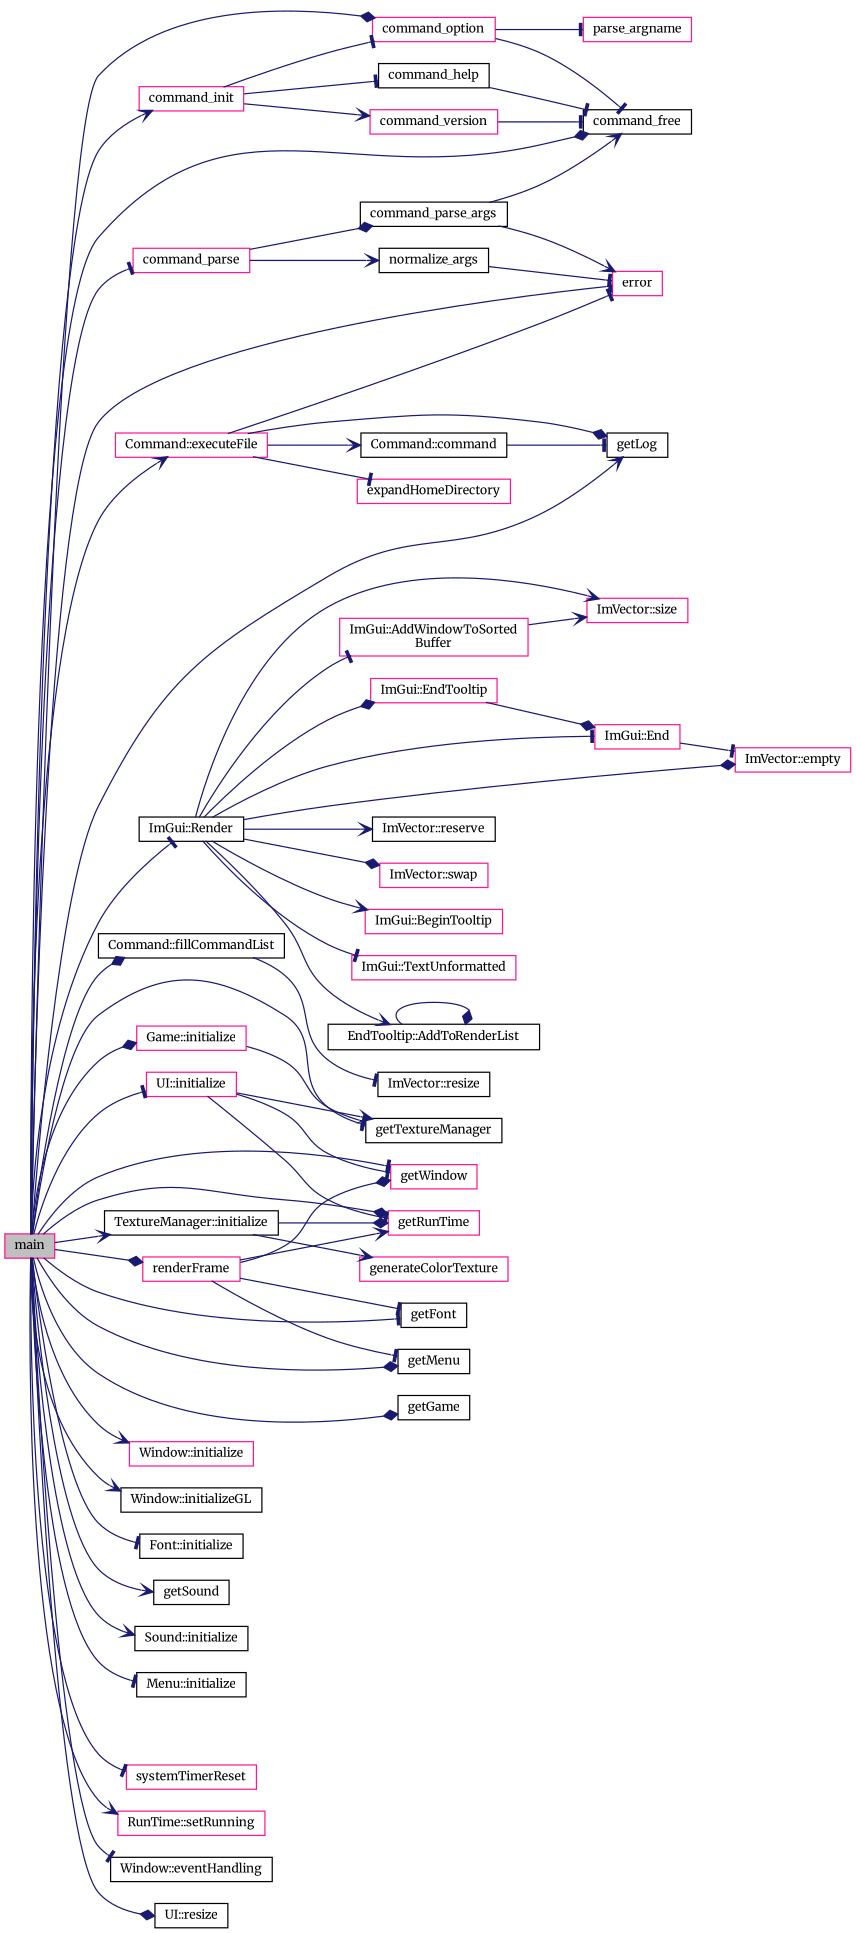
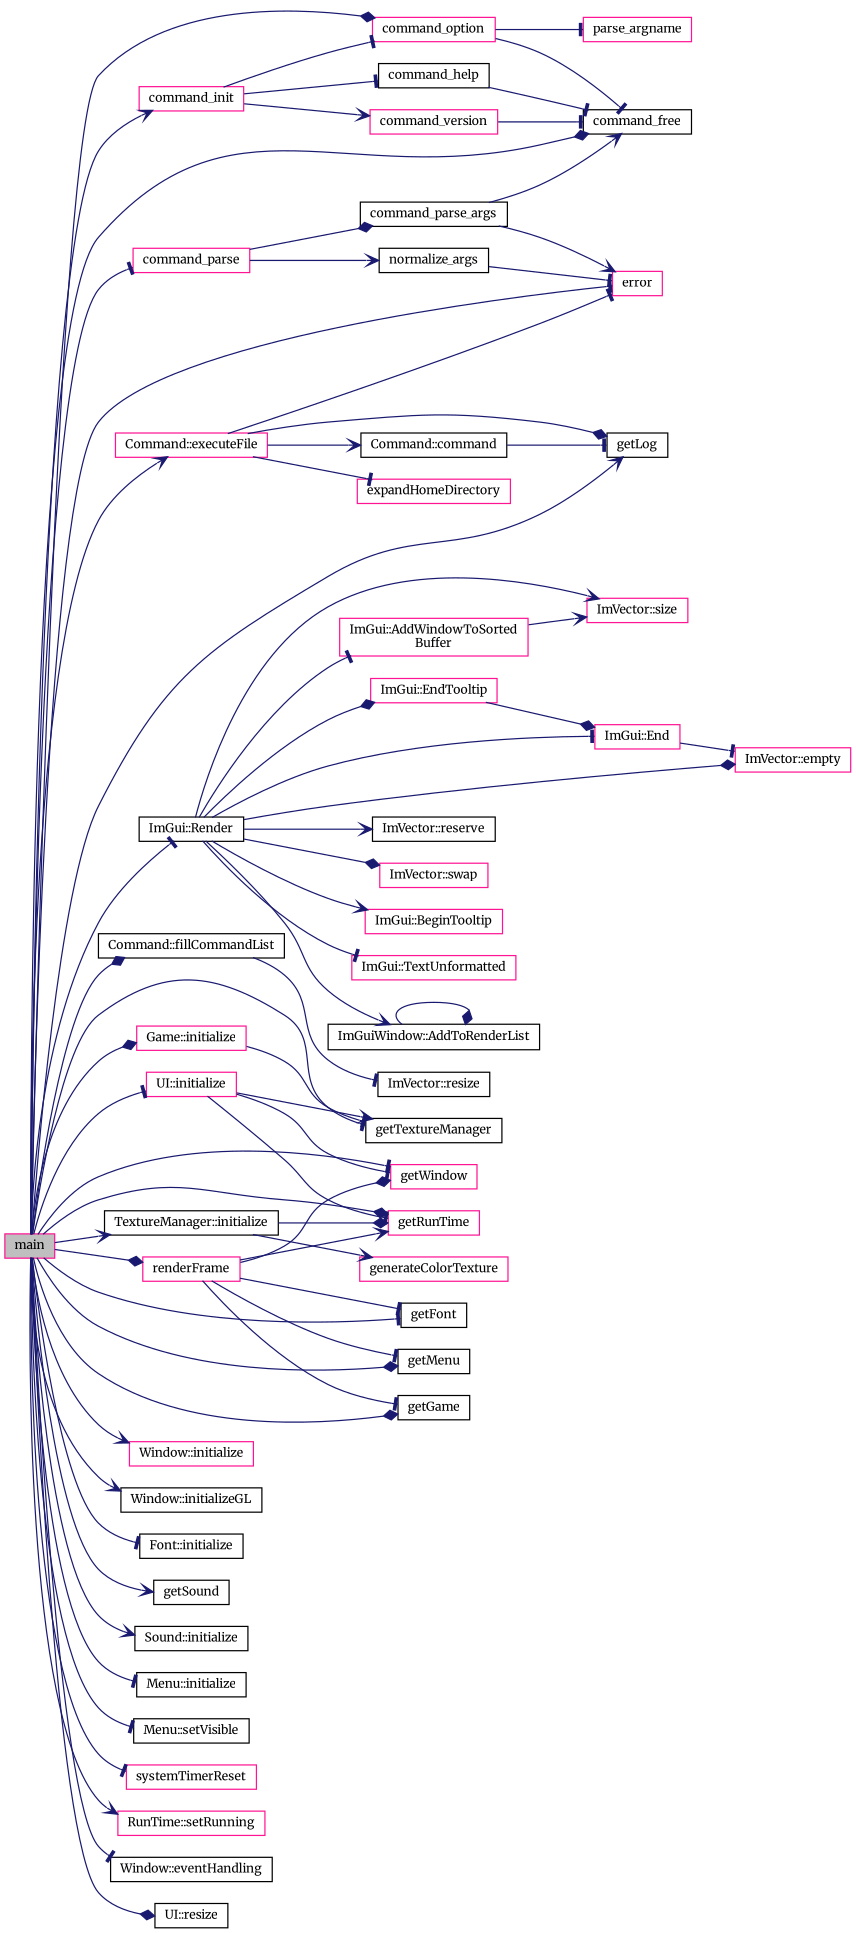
node "EndTooltip::AddToRenderList": label "EndTooltip::AddToRenderList" -> "ImGuiWindow::AddToRenderList"
edge "renderFrame" -> "getGame": added
node "Menu::setVisible": added
